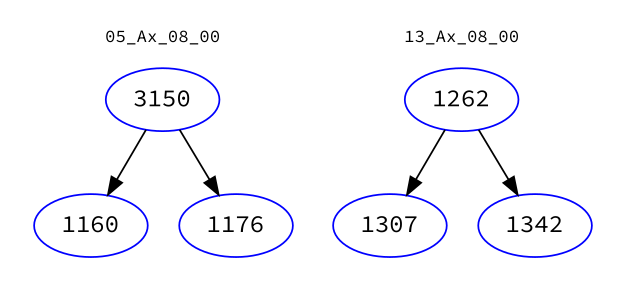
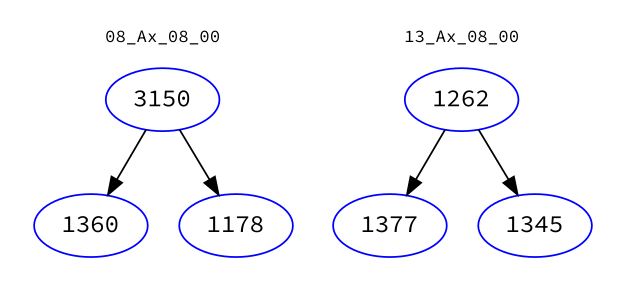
cluster "05_Ax_08_00": label "05_Ax_08_00" -> "08_Ax_08_00"
node "1160": label "1160" -> "1360"
node "1176": label "1176" -> "1178"
node "1307": label "1307" -> "1377"
node "1342": label "1342" -> "1345"
